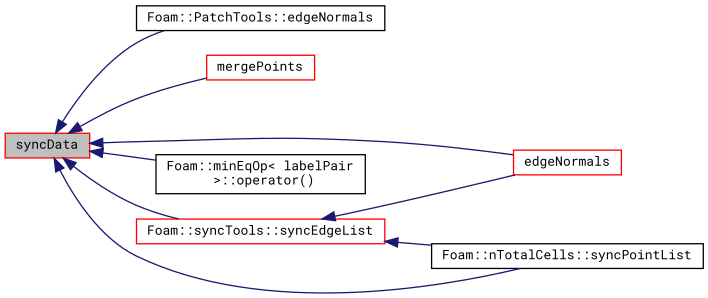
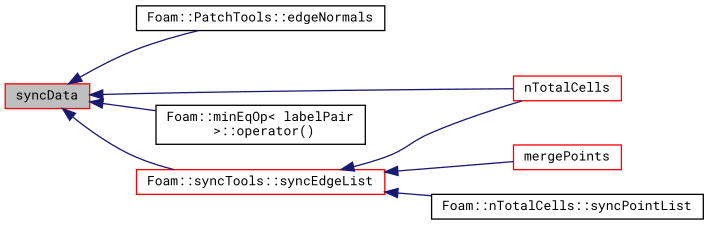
edge "mergePoints" -> "syncData": now "mergePoints" -> "Foam::syncTools::syncEdgeList"
node "edgeNormals": label "edgeNormals" -> "nTotalCells"
edge "Foam::nTotalCells::syncPointList" -> "syncData": removed
